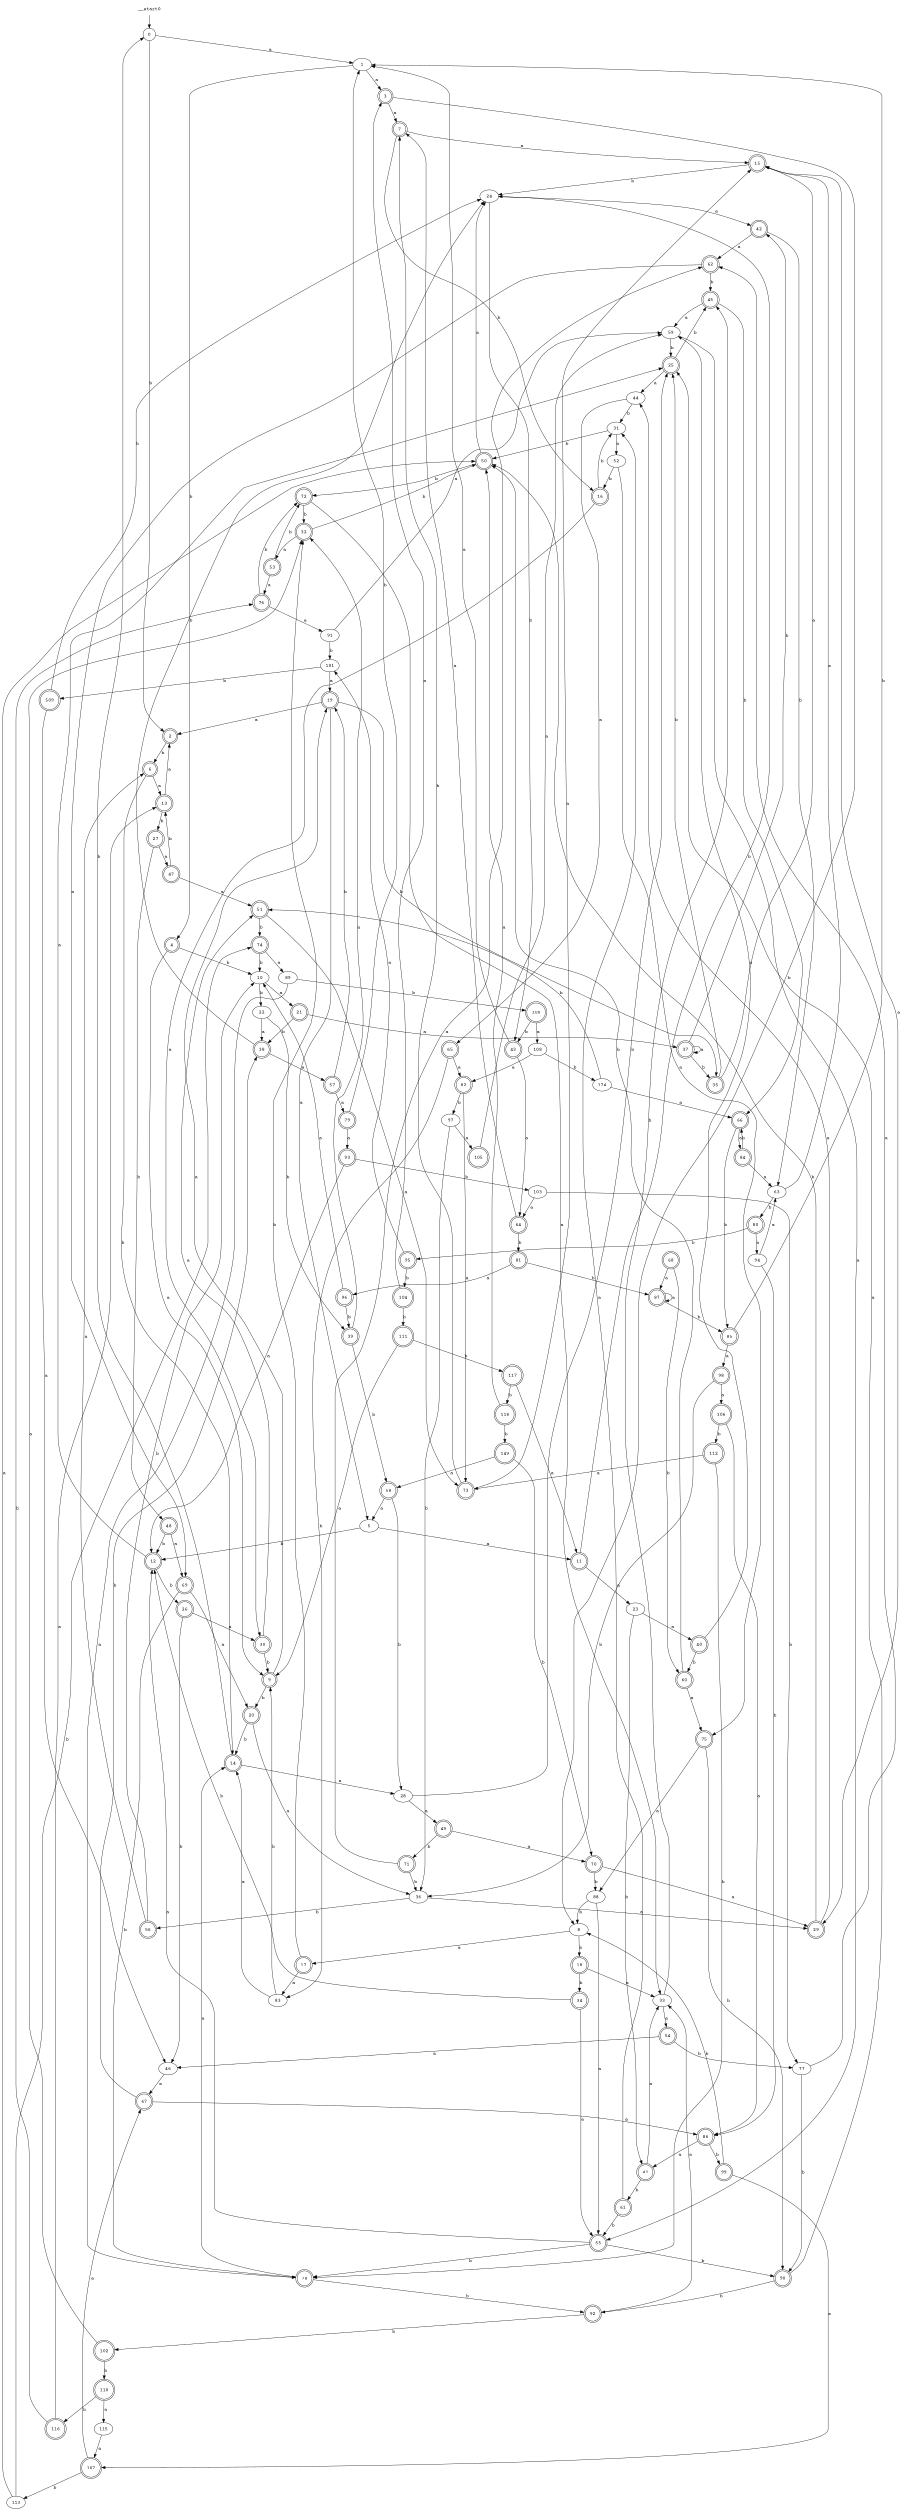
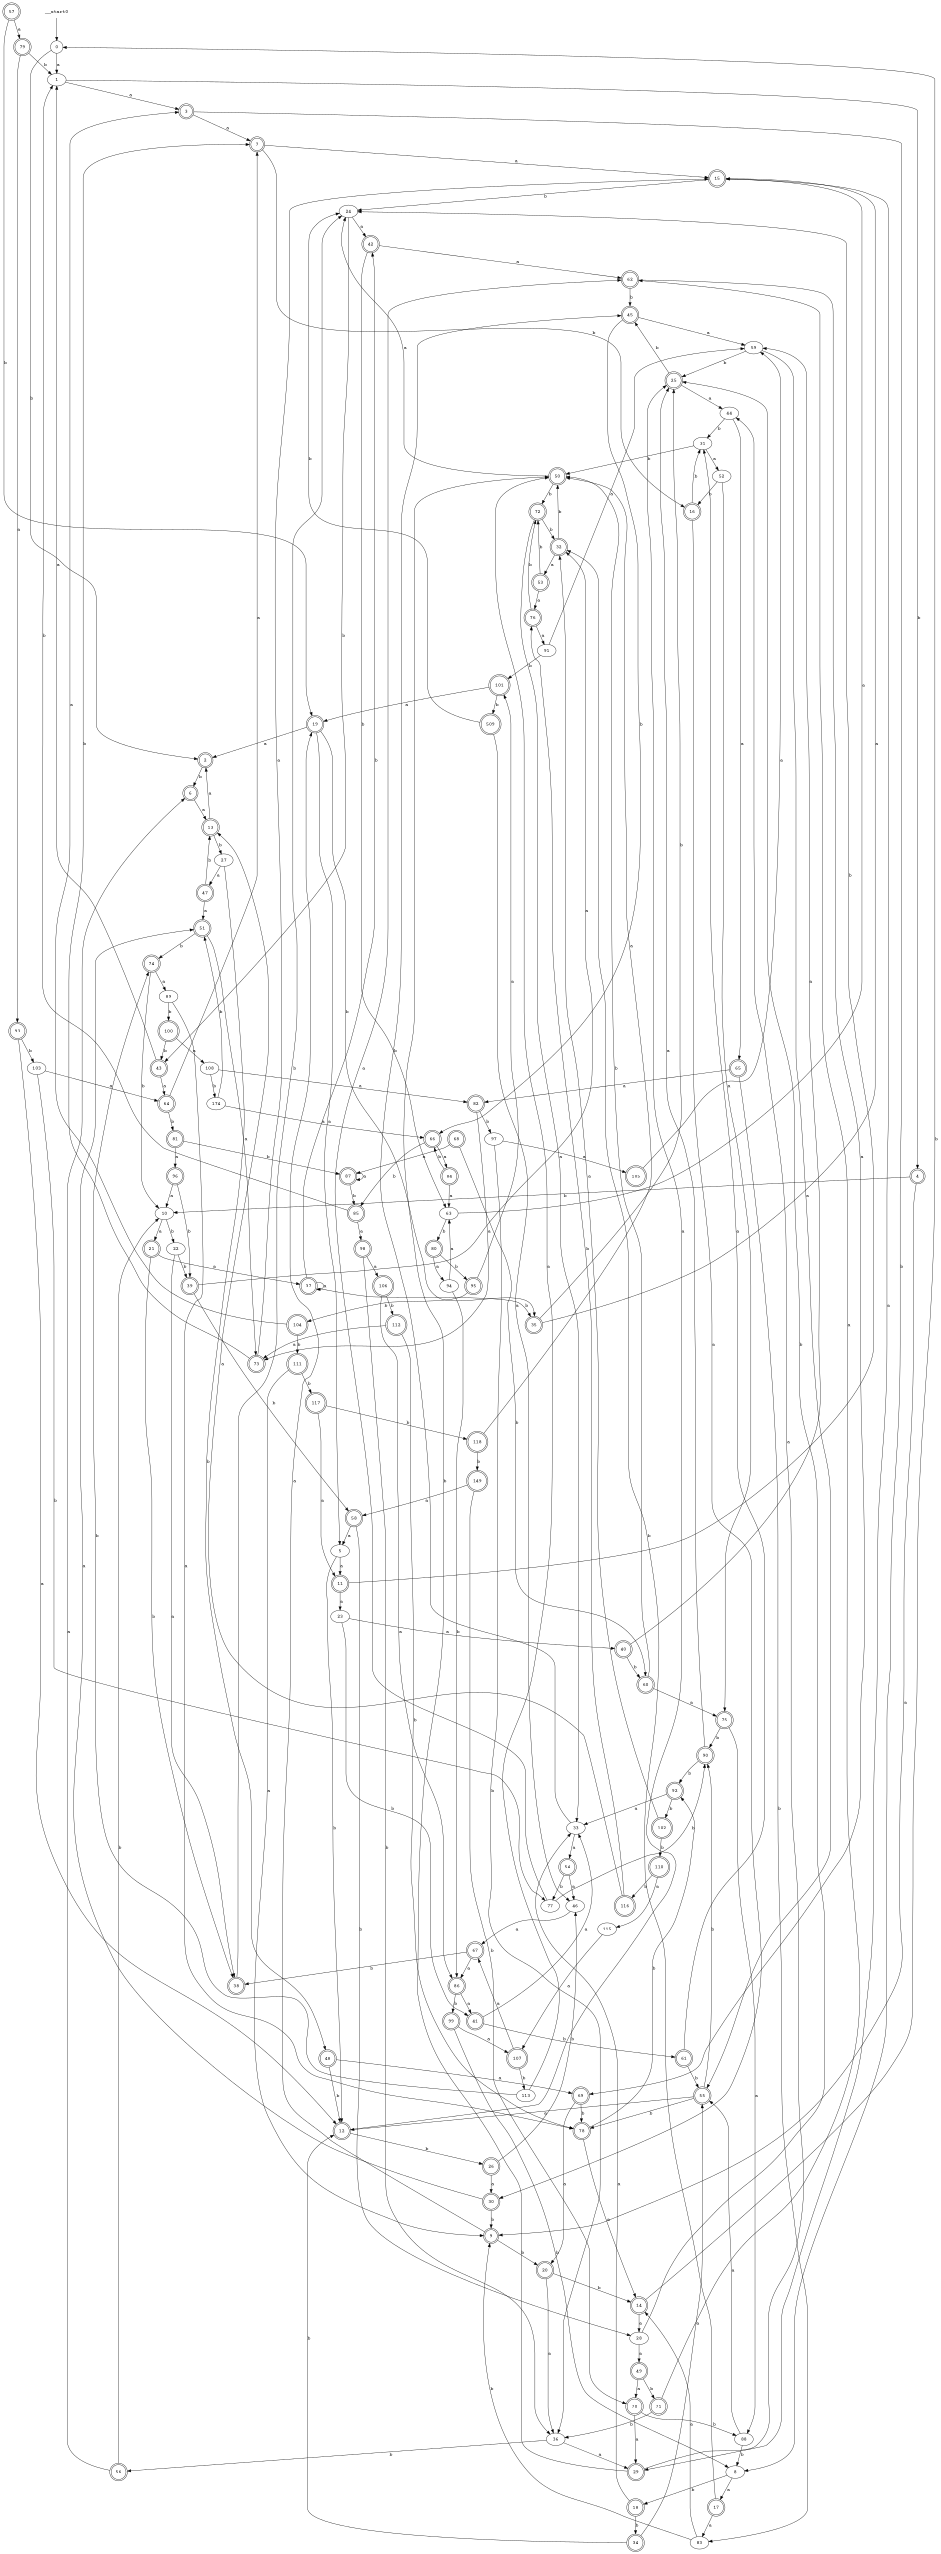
node "101": shape ellipse -> doublecircle
node "27": shape doublecircle -> ellipse
edge "38" -> "57": removed, label "a"
edge "6" -> "14": removed, label "b"
